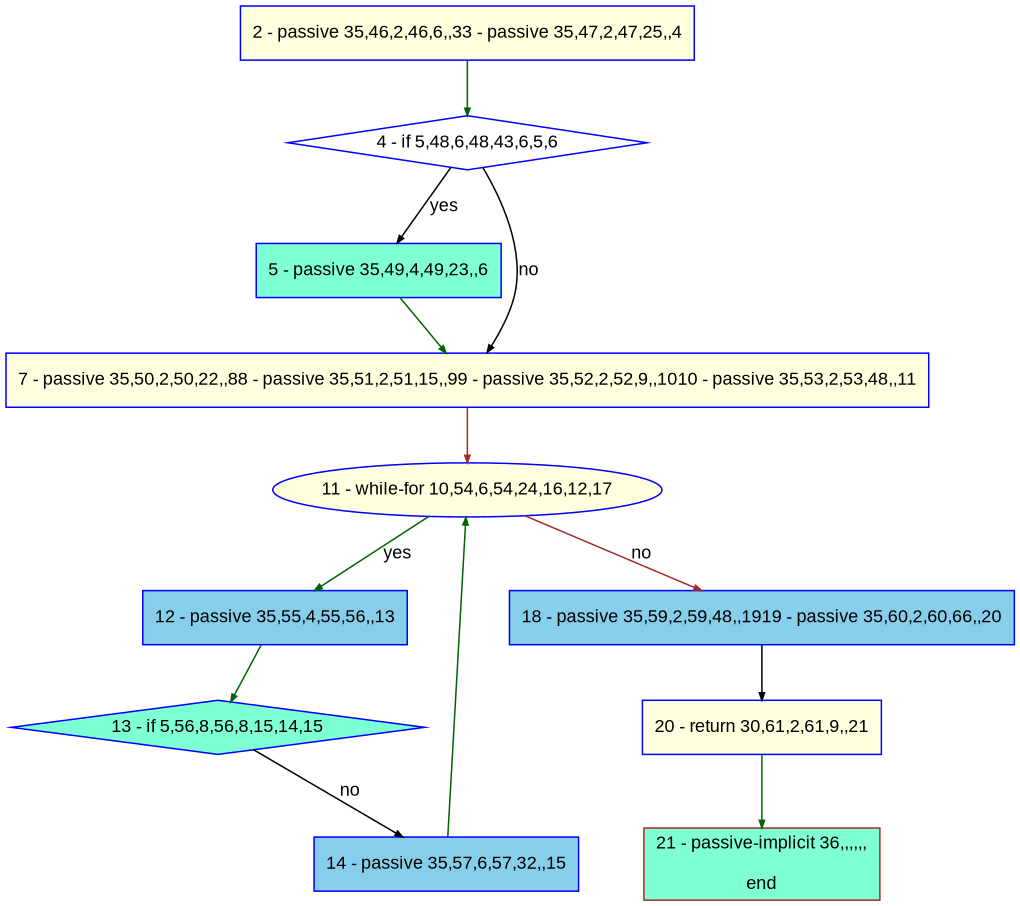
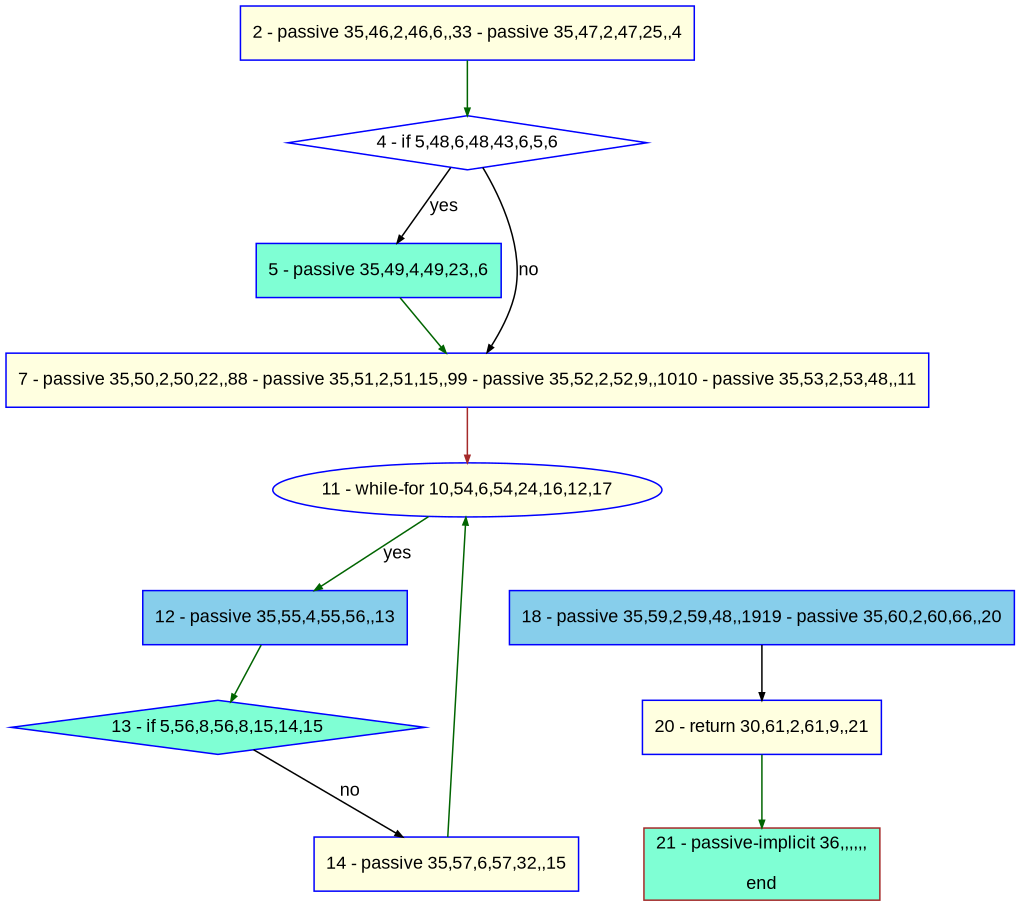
edge "11 - while-for 10,54,6,54,24,16,12,17" -> "18 - passive 35,59,2,59,48,,1919 - passive 35,60,2,60,66,,20": removed, label "no"
node "14 - passive 35,57,6,57,32,,15": fillcolor skyblue -> lightyellow
